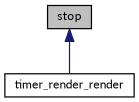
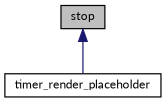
node "timer_render_render": label "timer_render_render" -> "timer_render_placeholder"
